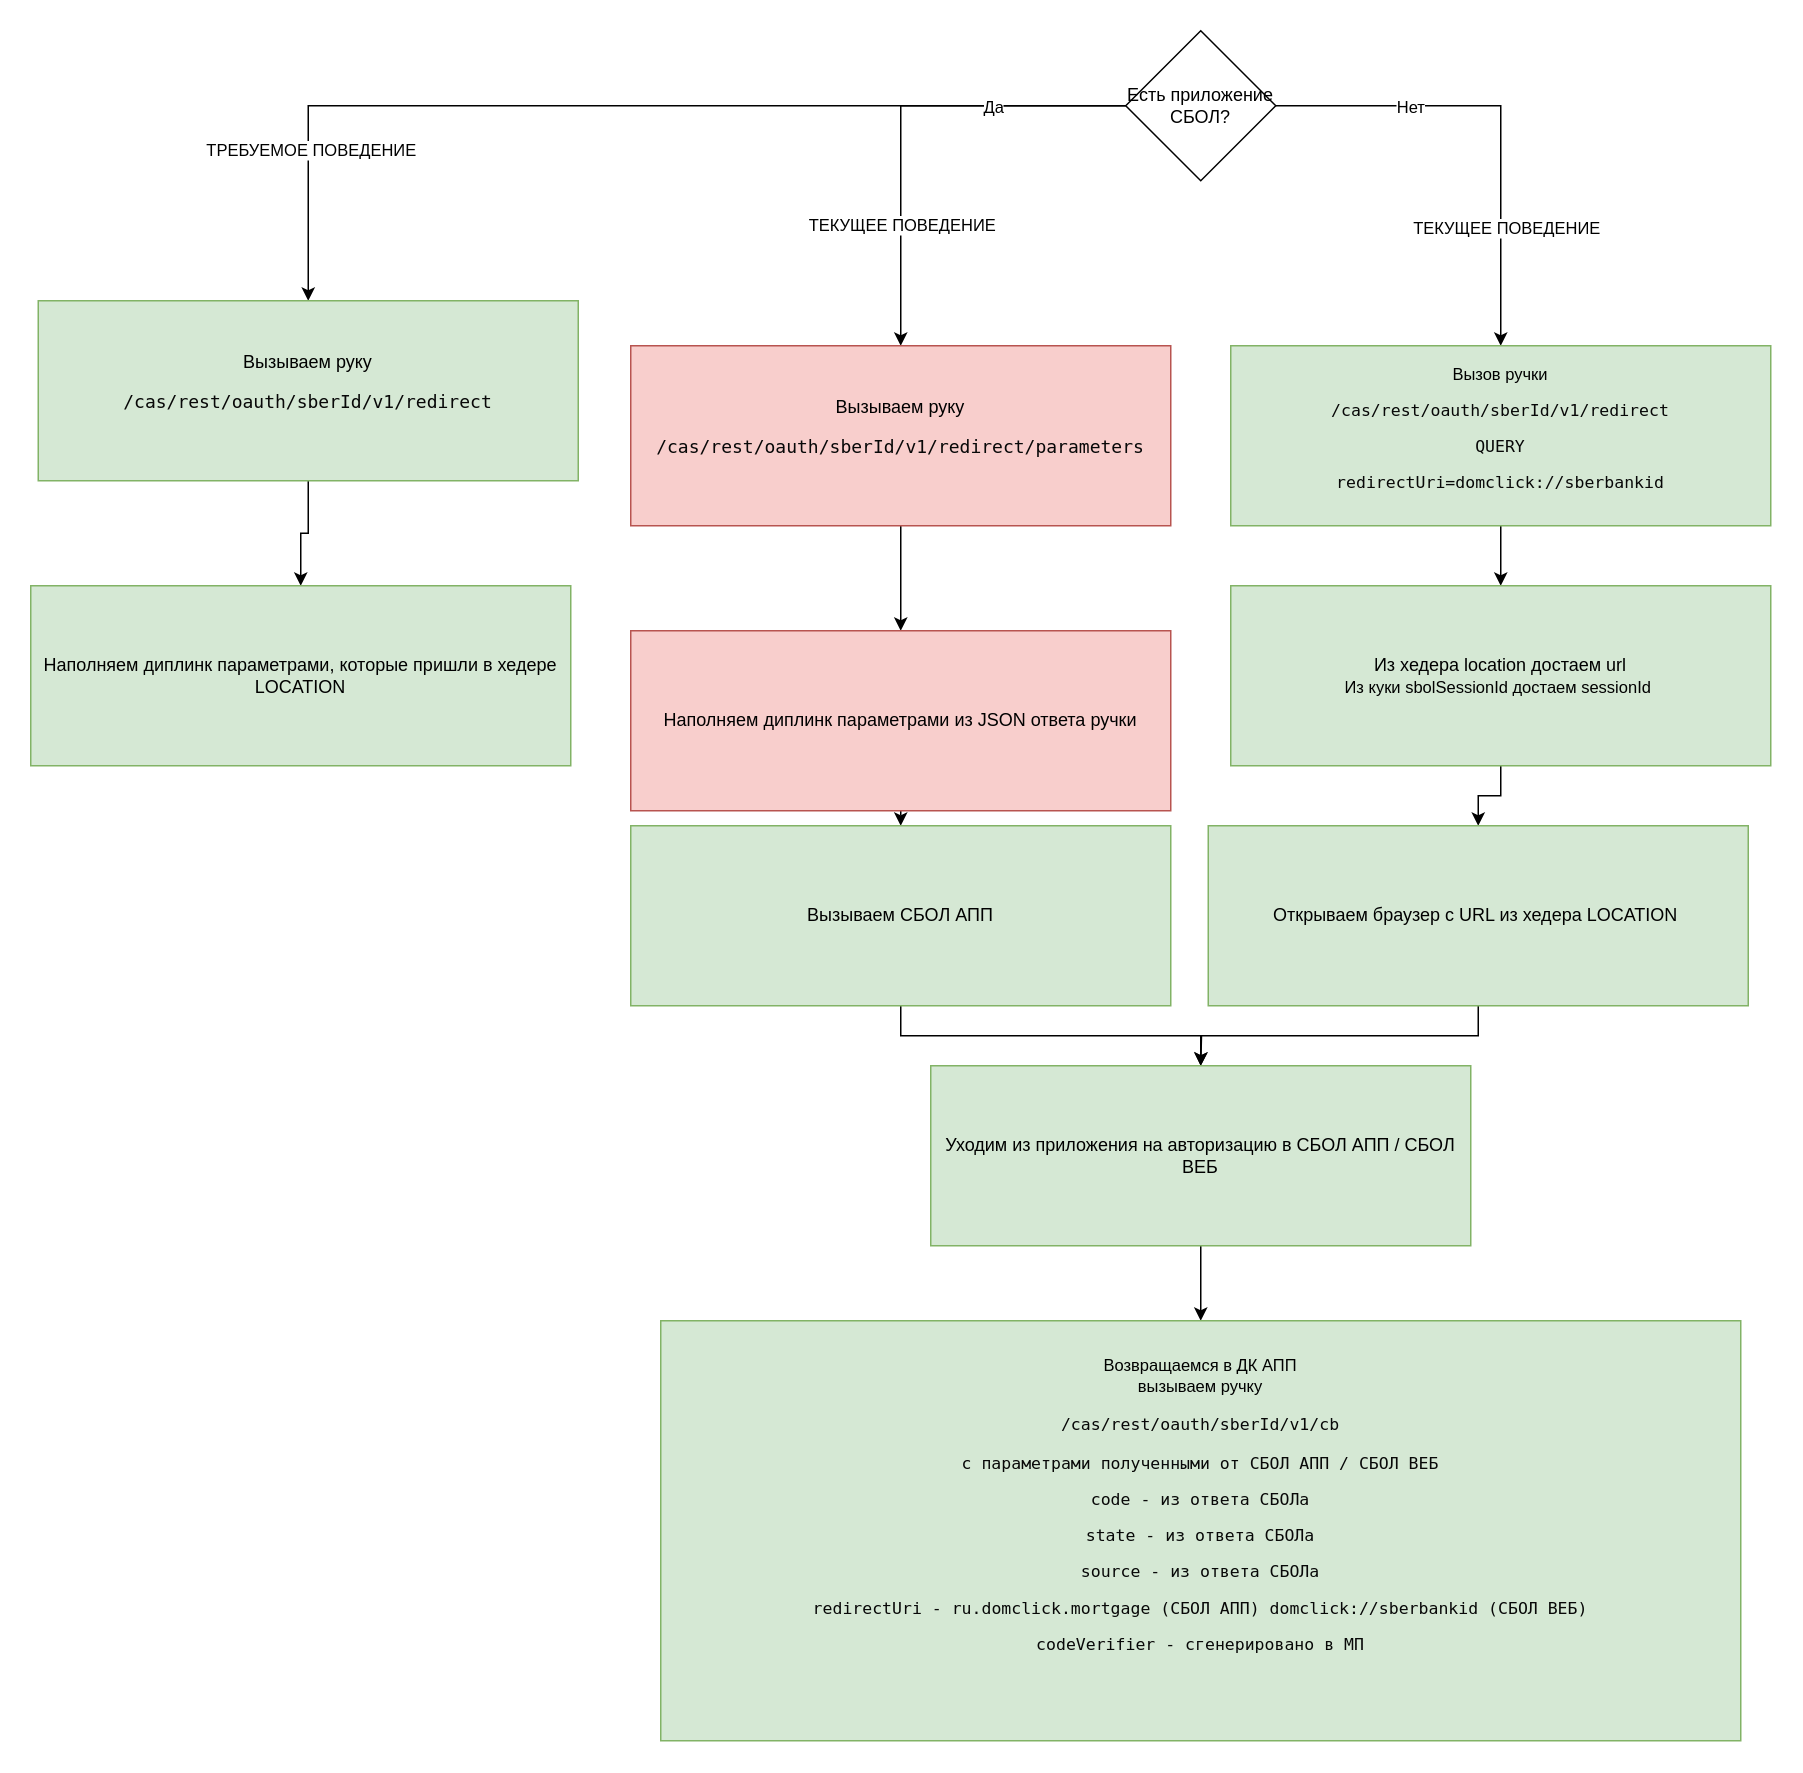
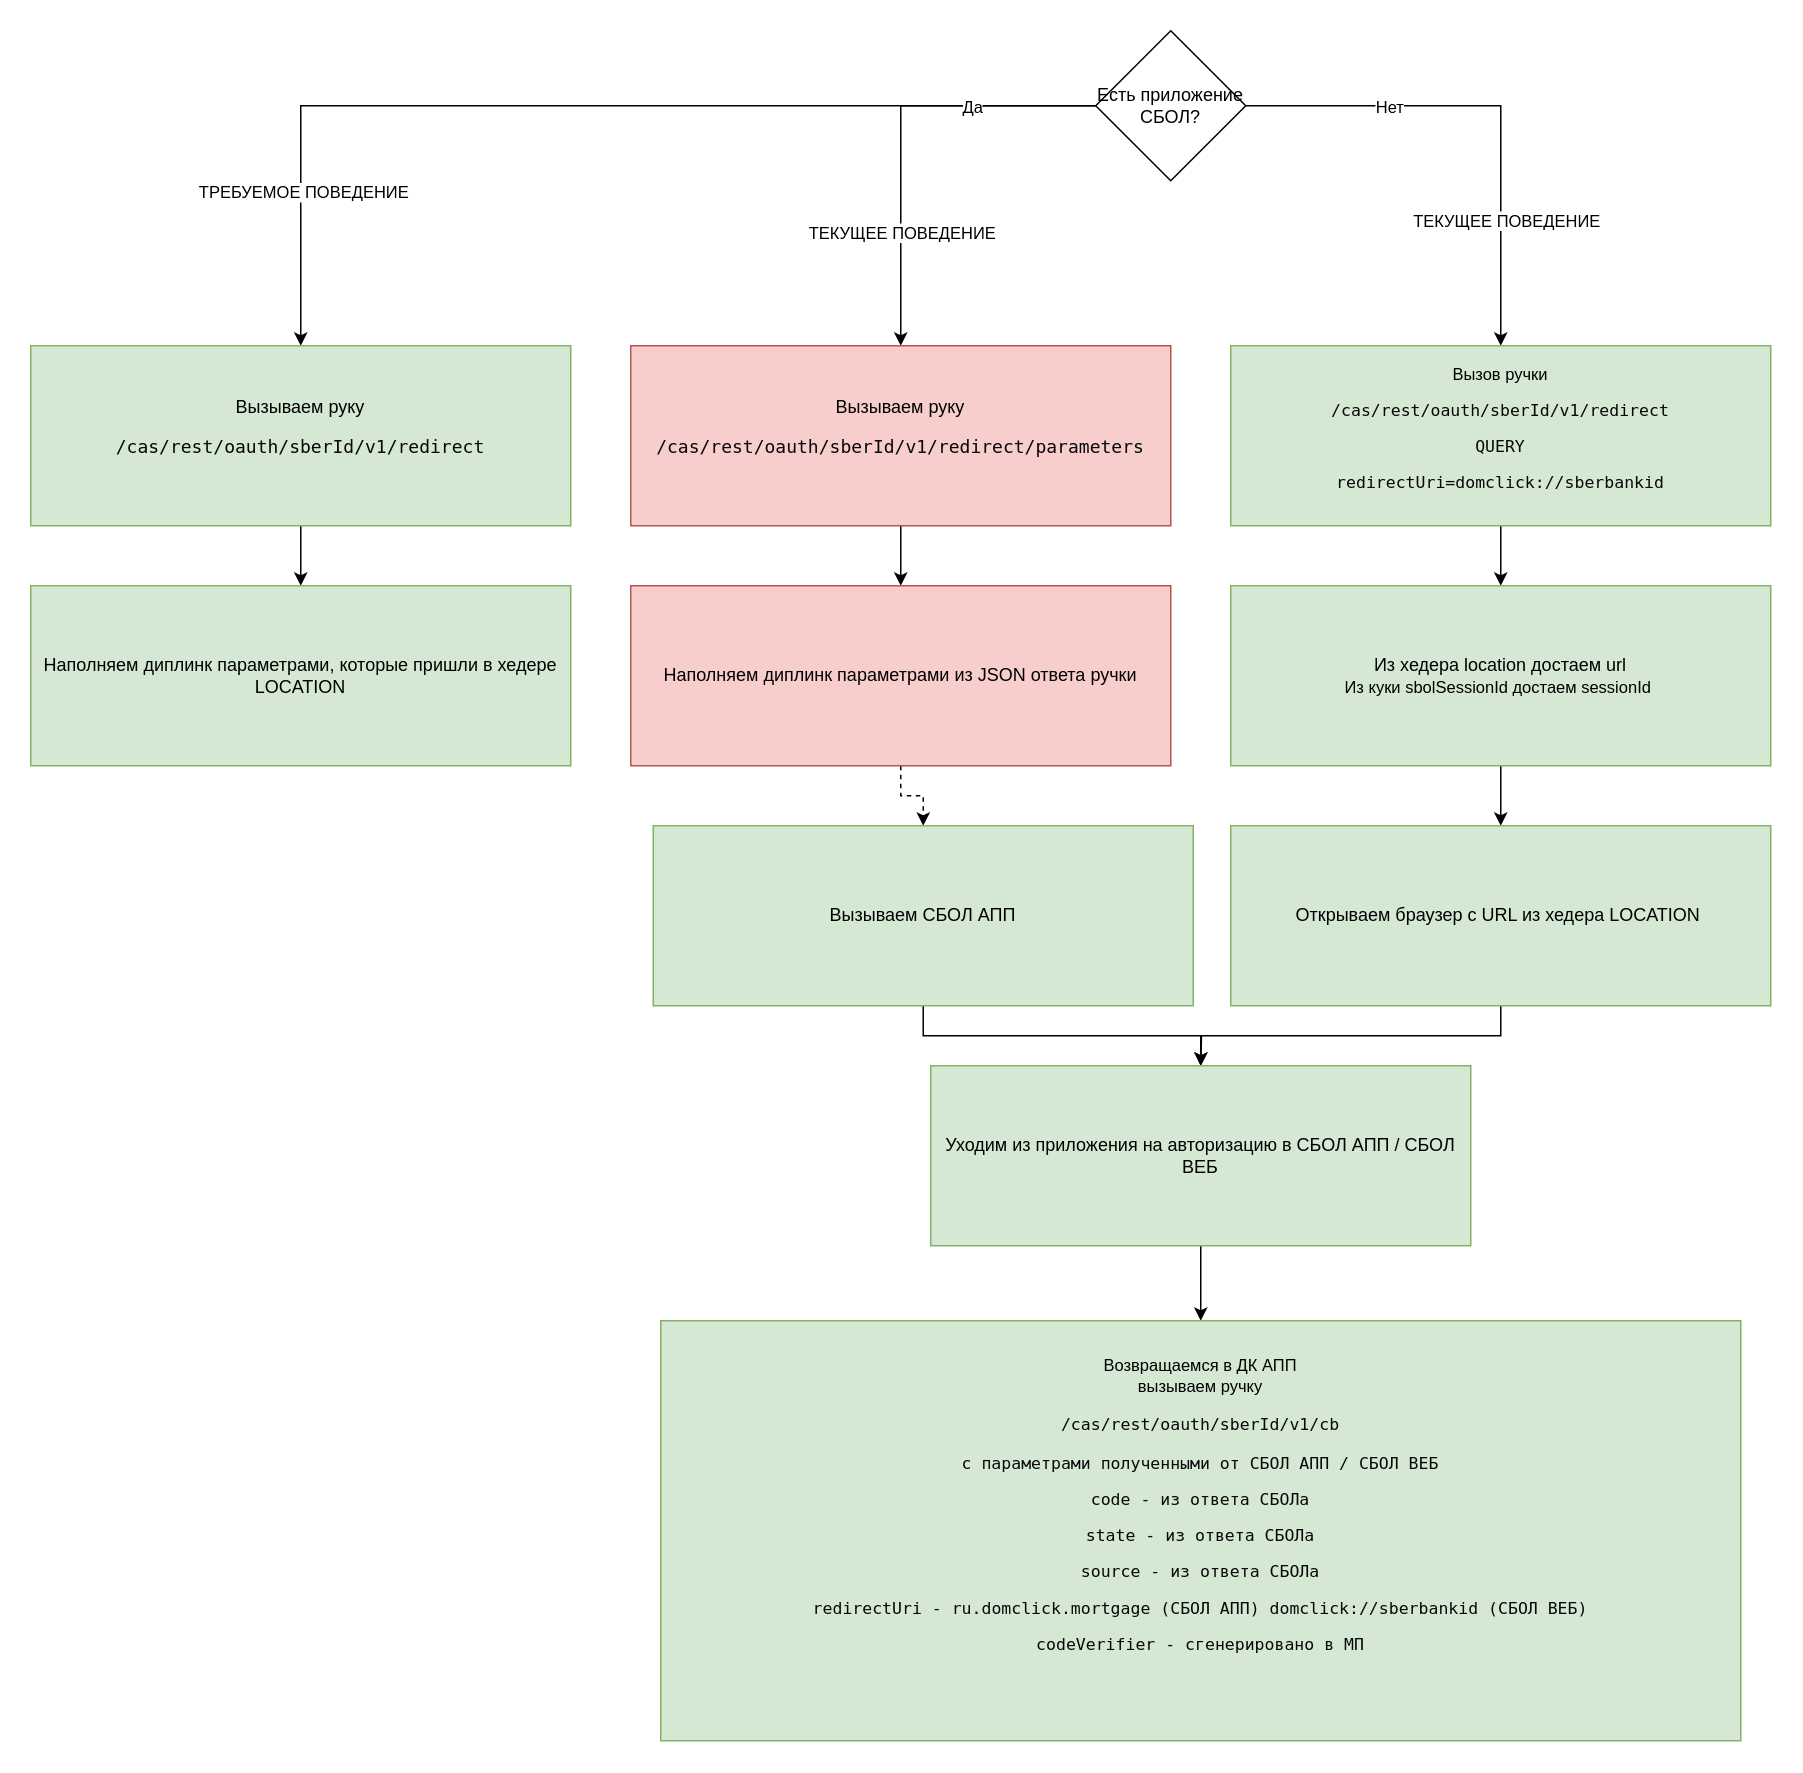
node "Есть приложение СБОЛ?": moved (1201, 106) -> (1171, 106)
node "Вызываем руку /cas/rest/oauth/sberId/v1/redirect": moved (308, 391) -> (301, 436)
node "Наполняем диплинк параметрами из JSON ответа ручки": moved (901, 721) -> (901, 676)
node "Вызываем СБОЛ АПП": moved (901, 916) -> (923, 916)
node "Открываем браузер с URL из хедера LOCATION": moved (1478, 916) -> (1501, 916)
